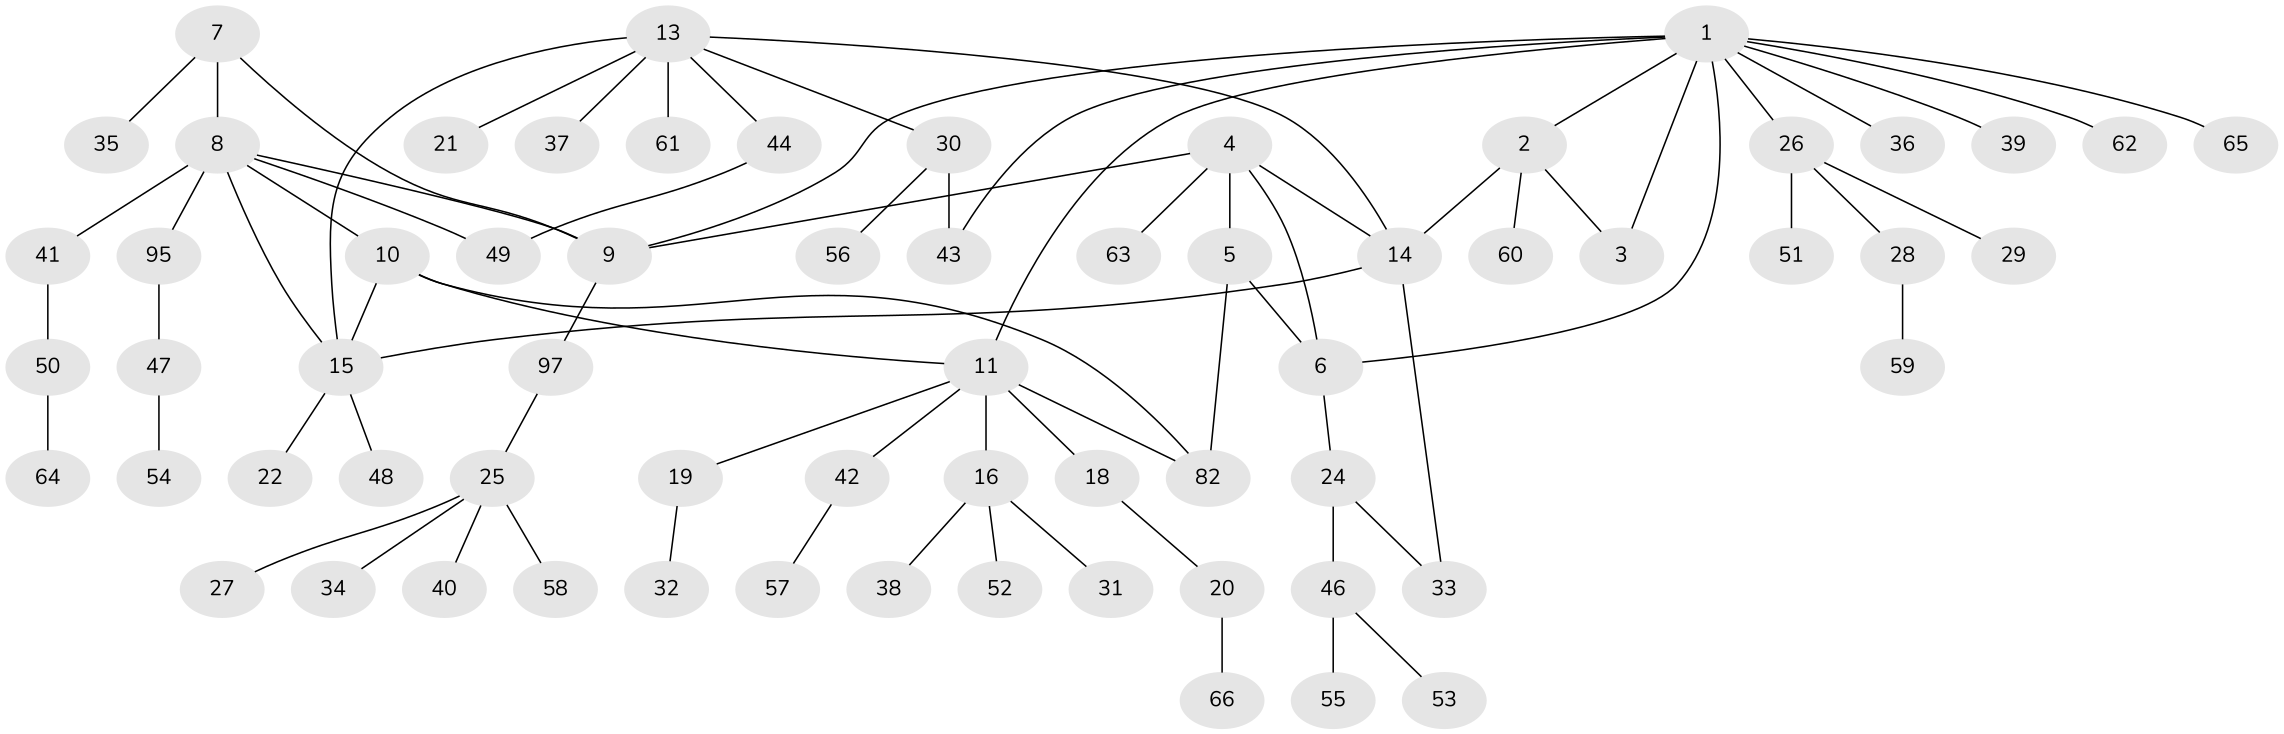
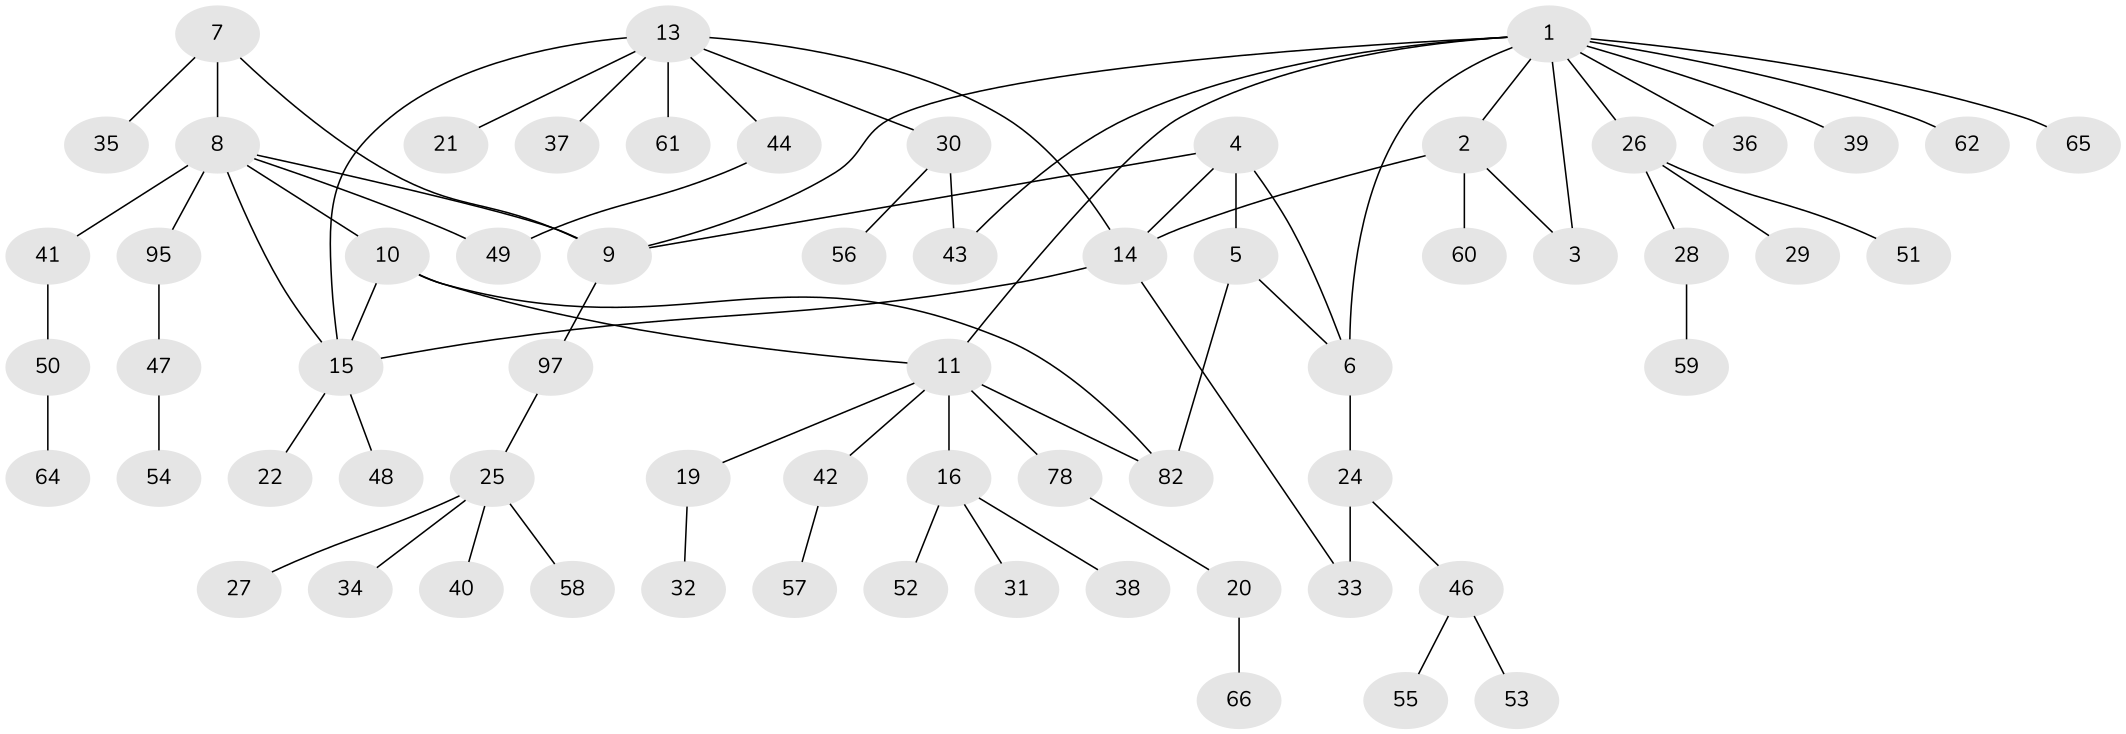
node "63": removed
node "18": label "18" -> "78"
